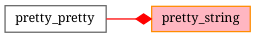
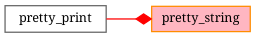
node "pretty_pretty": label "pretty_pretty" -> "pretty_print"
